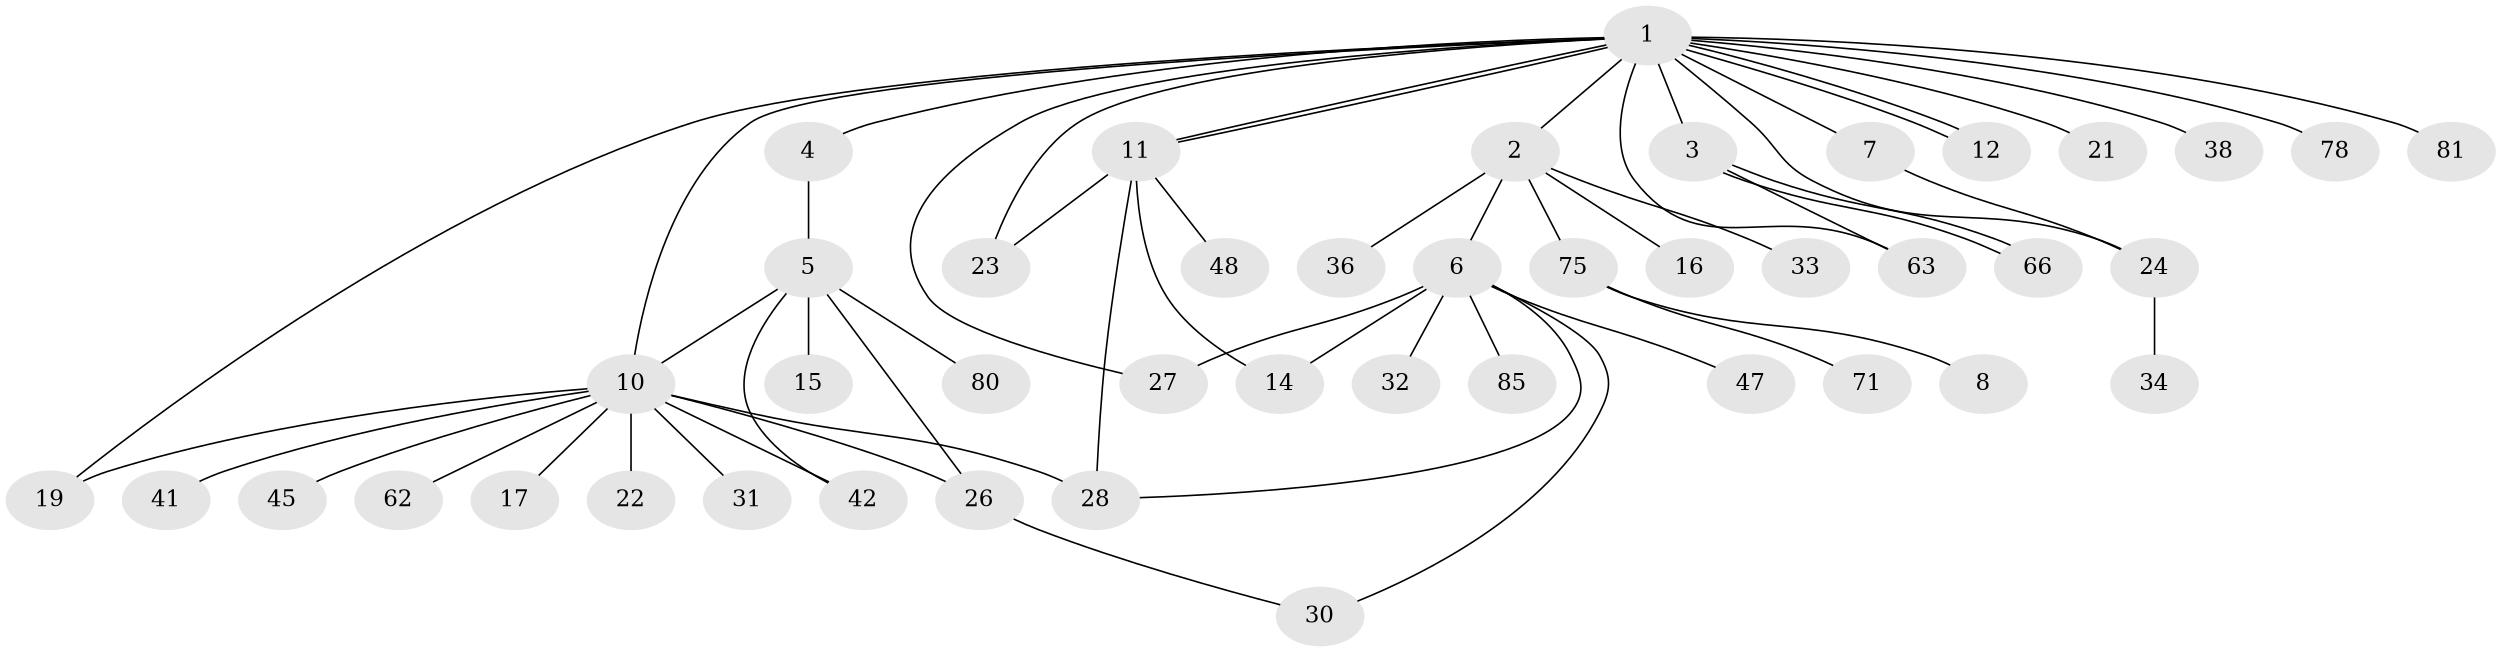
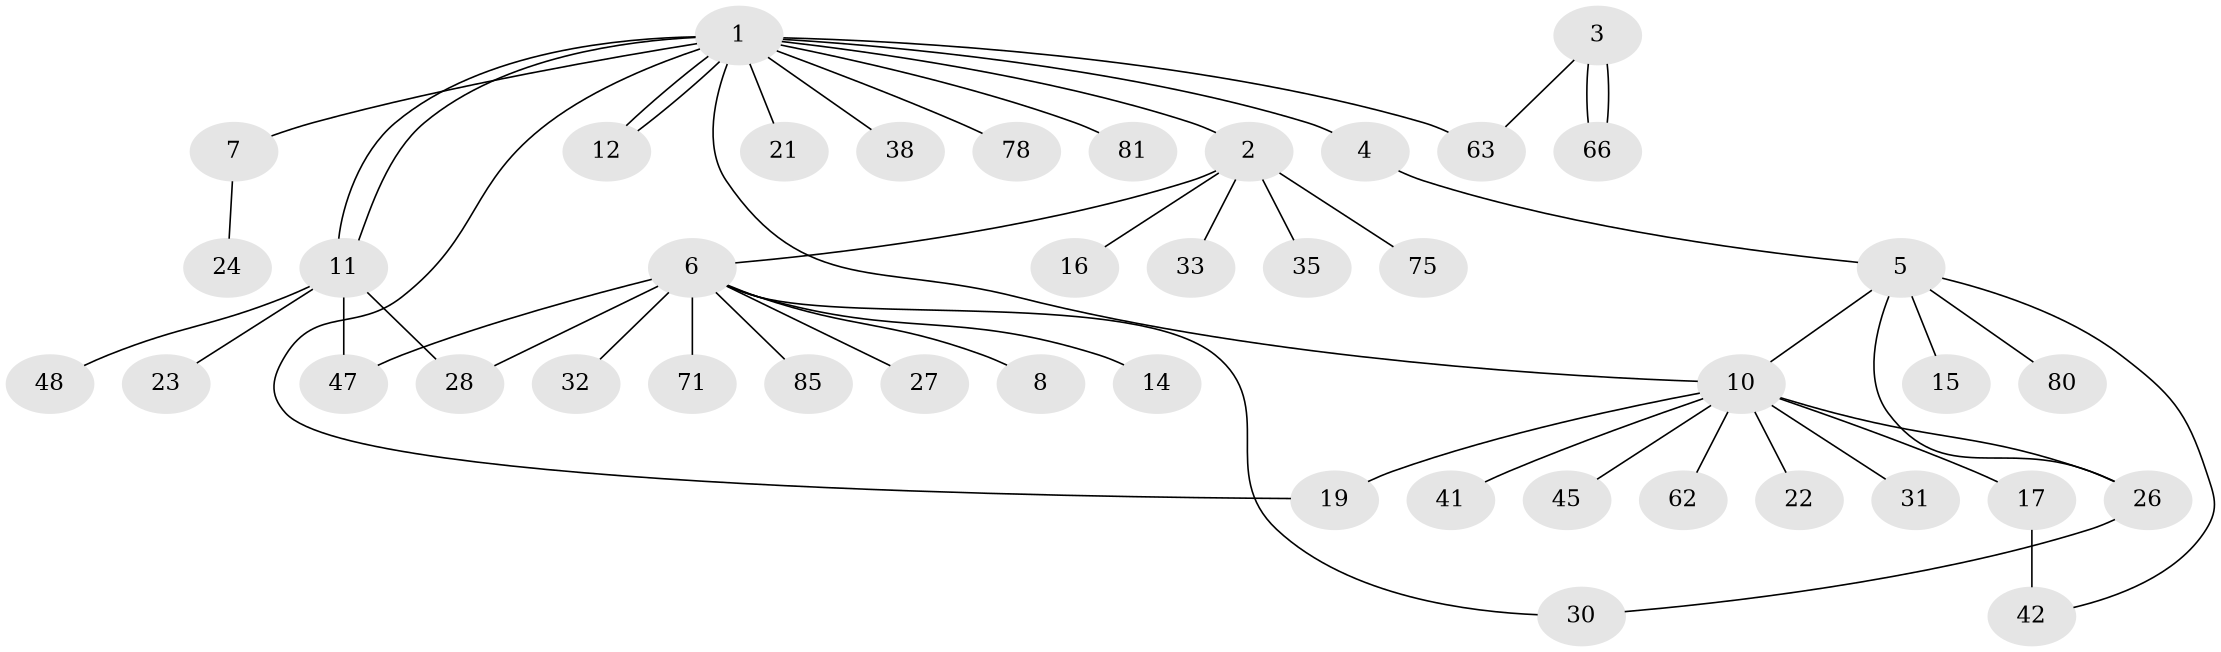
edge "1" -- "3": removed
edge "1" -- "23": removed
edge "1" -- "27": removed
edge "1" -- "24": removed
node "36": label "36" -> "35"
edge "11" -- "14": now "11" -- "47"
edge "75" -- "8": now "6" -- "8"
edge "75" -- "71": now "6" -- "71"
node "34": removed
edge "10" -- "28": removed
edge "10" -- "42": now "17" -- "42"
